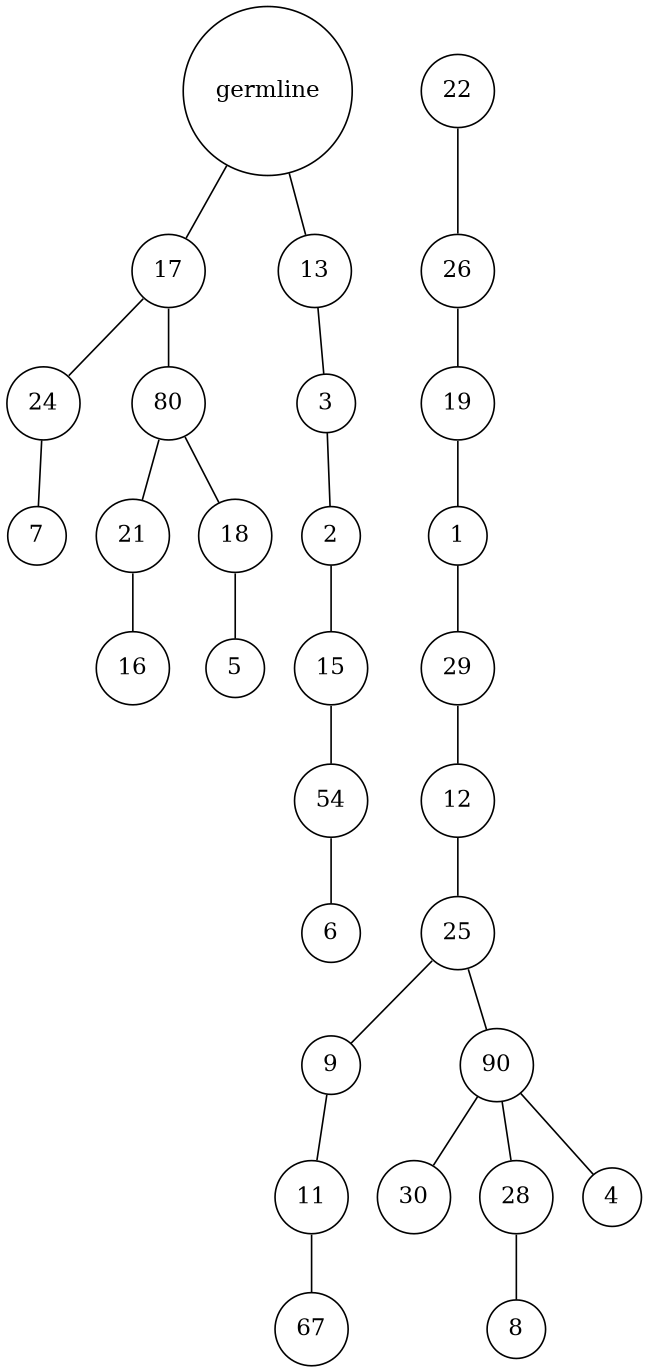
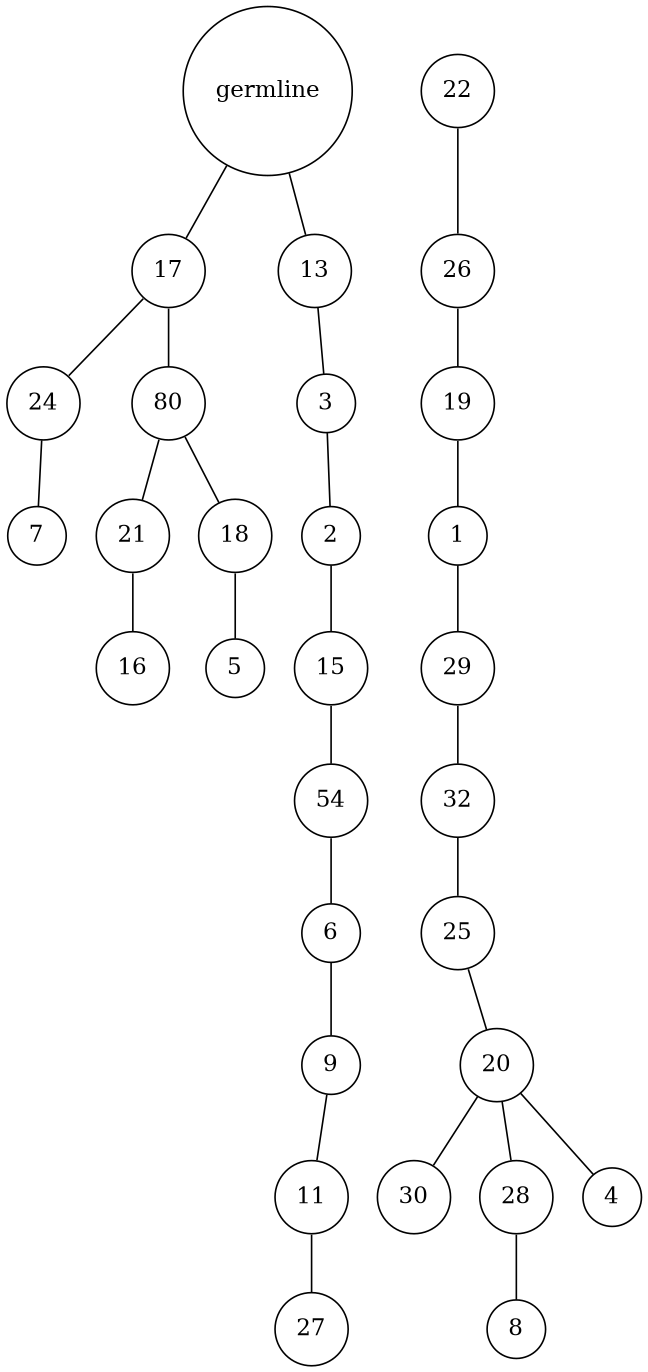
node "12": label "12" -> "32"
edge "25" -- "9": now "6" -- "9"
node "90": label "90" -> "20"
node "67": label "67" -> "27"
